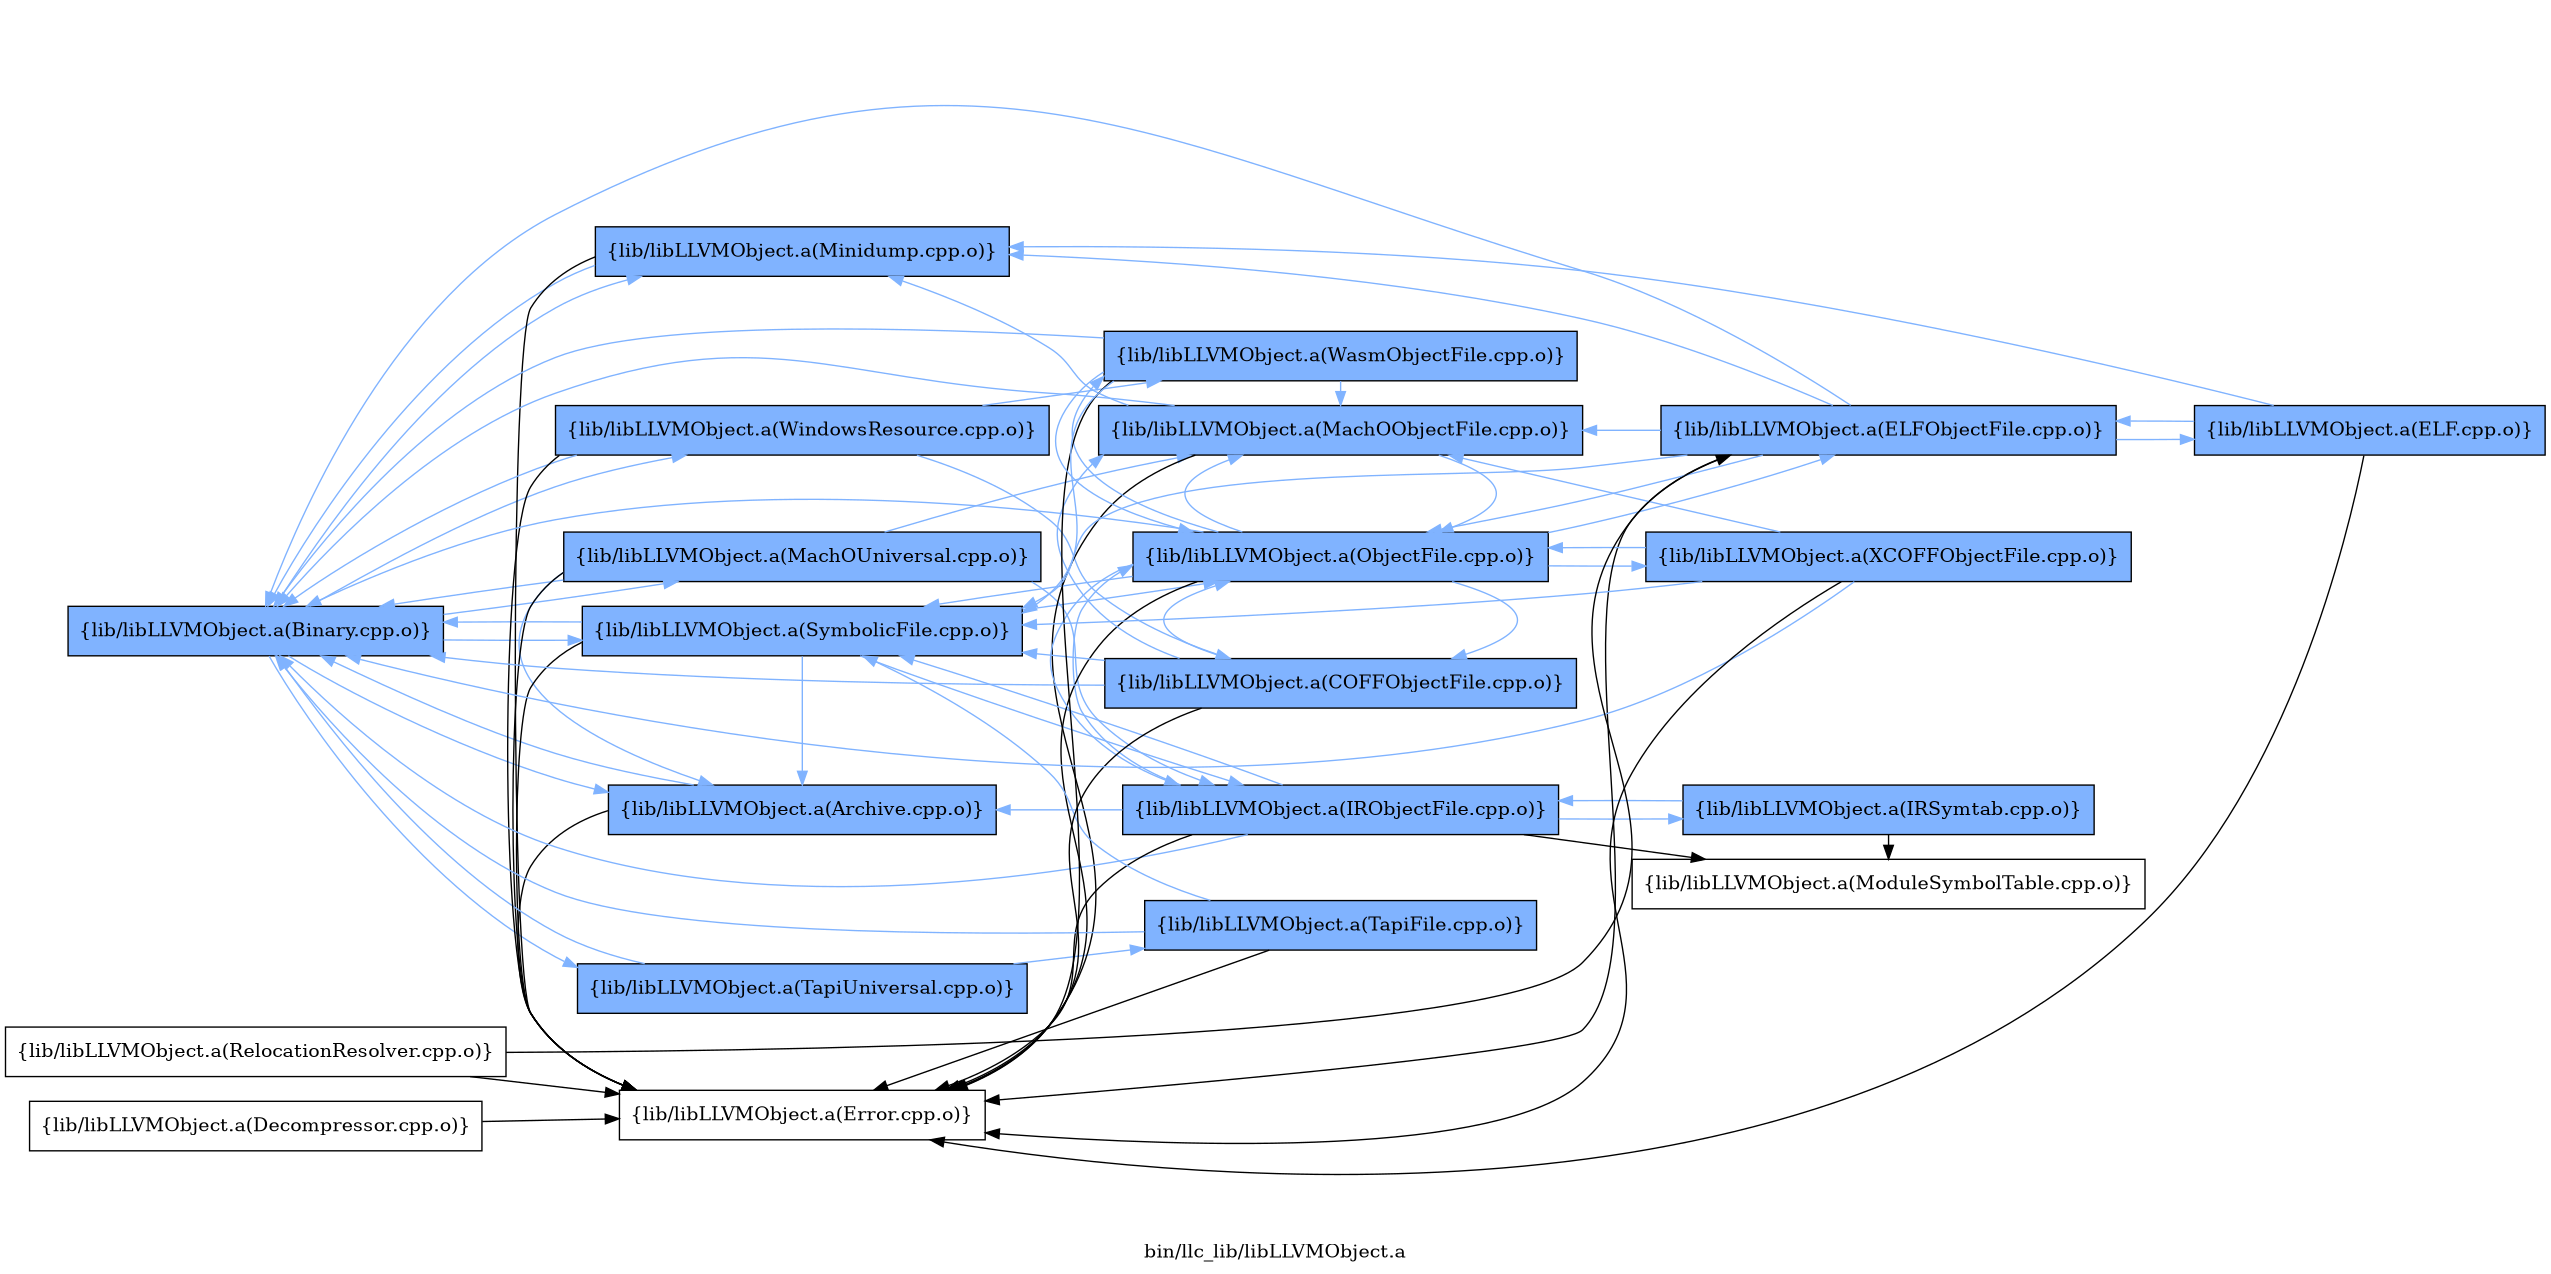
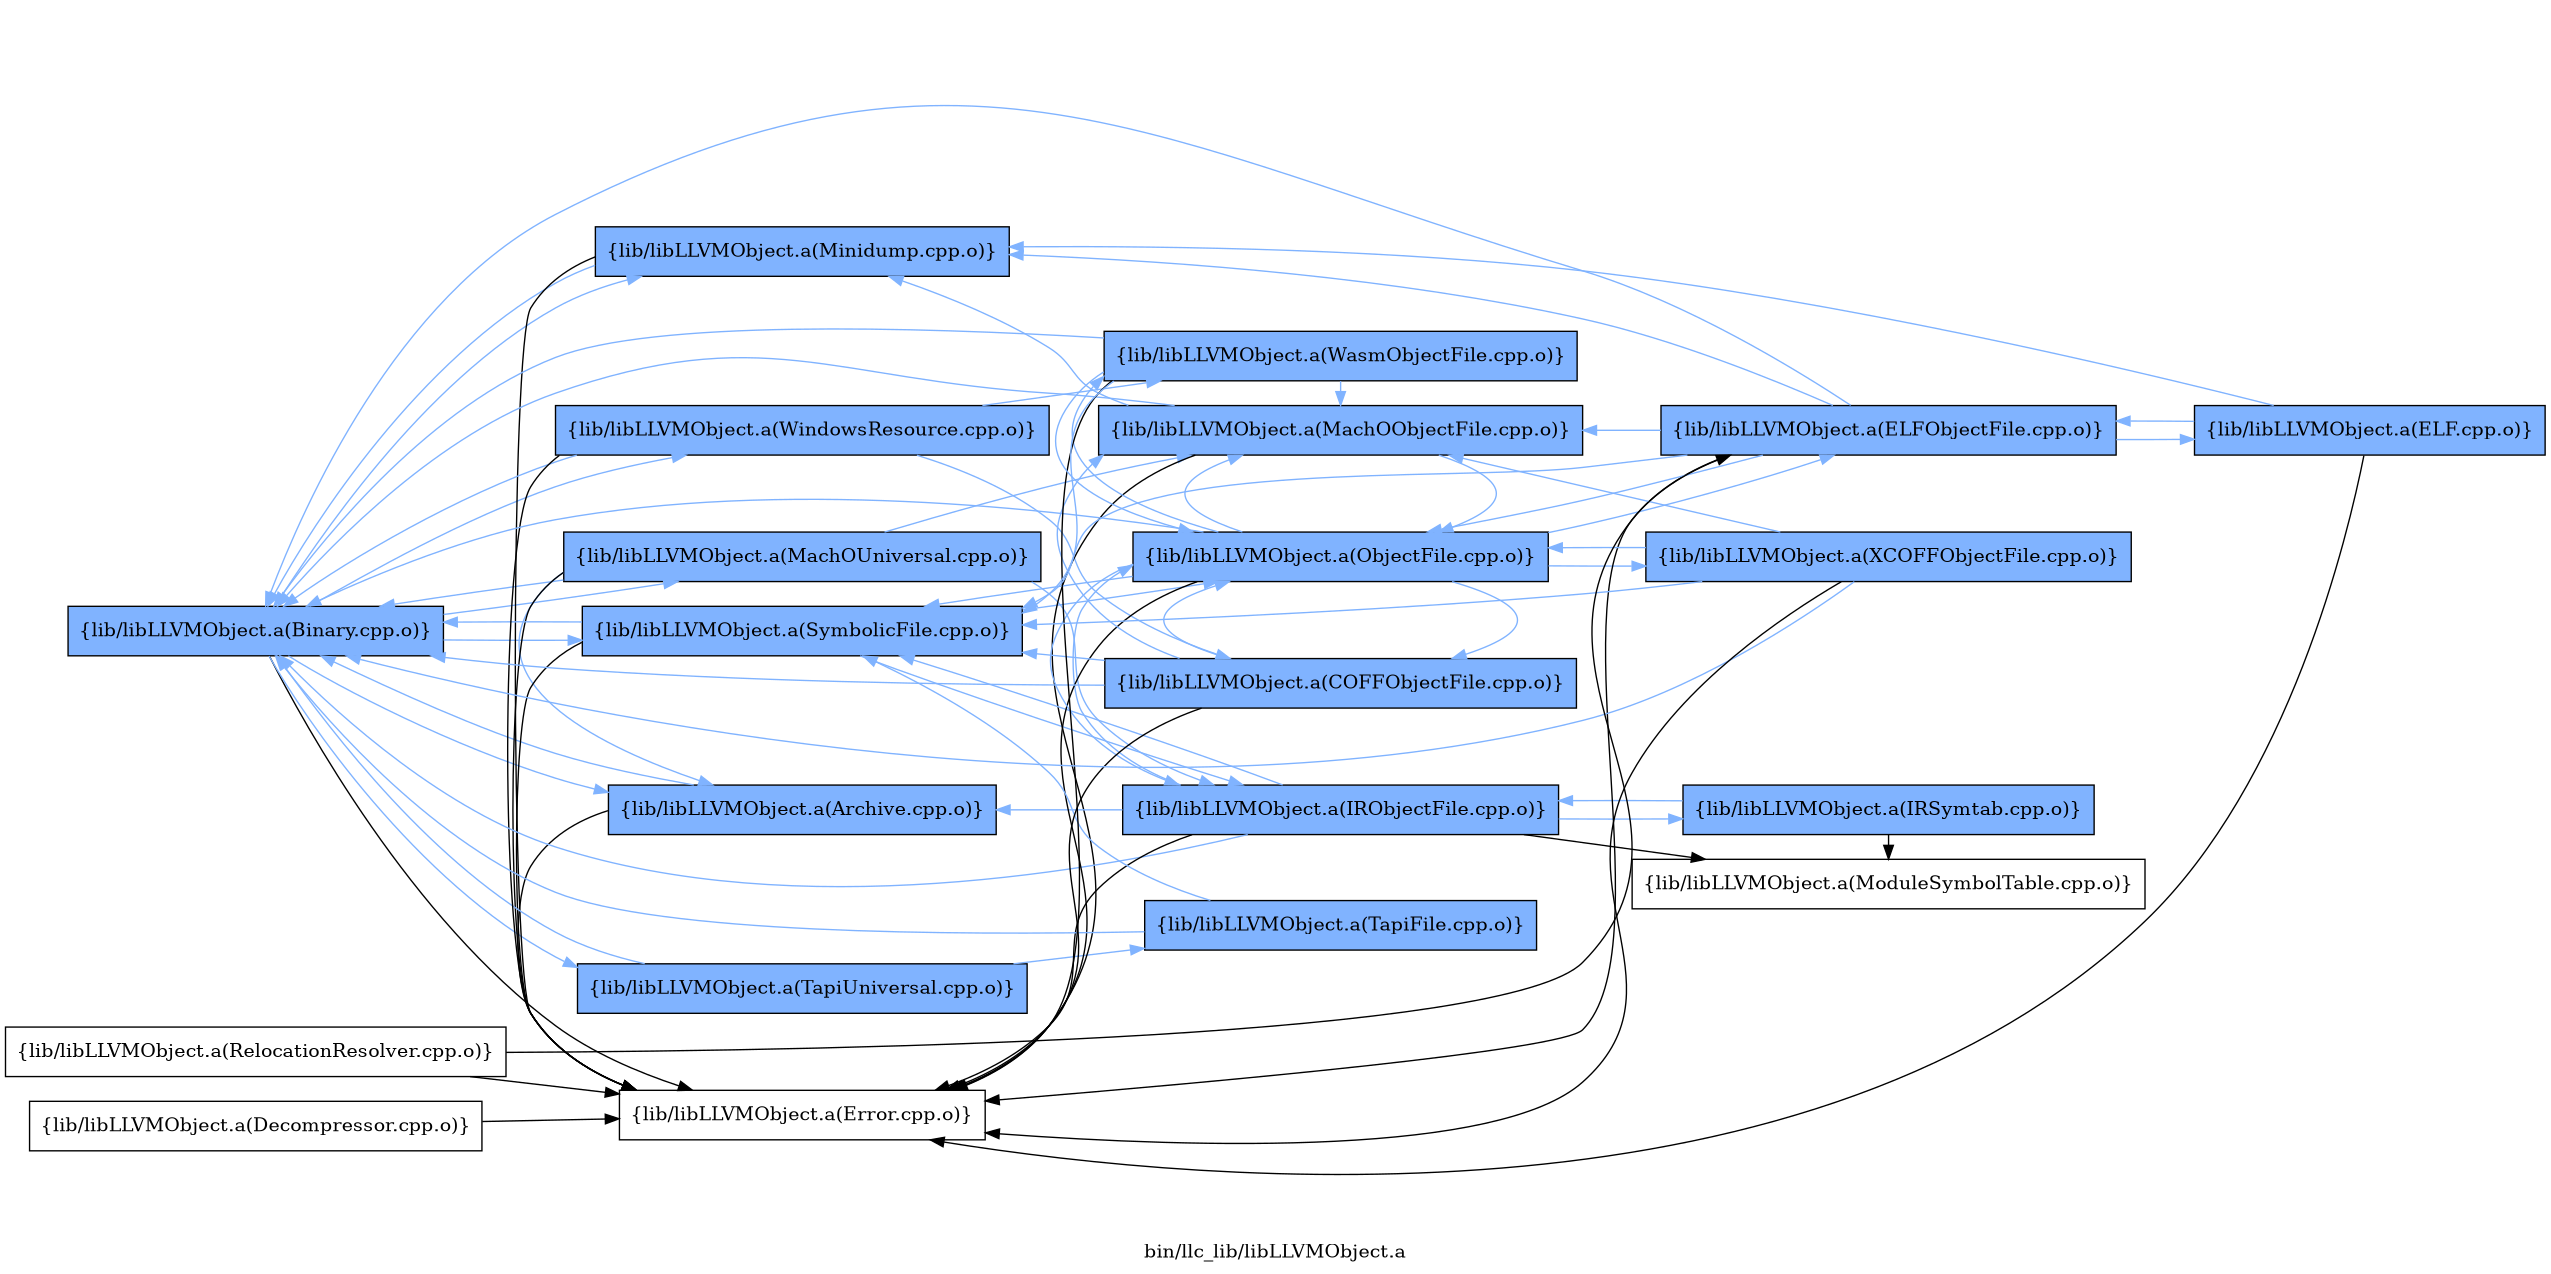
edge "{lib/libLLVMObject.a(SymbolicFile.cpp.o)}" -> "{lib/libLLVMObject.a(Archive.cpp.o)}": removed
edge "{lib/libLLVMObject.a(TapiFile.cpp.o)}" -> "{lib/libLLVMObject.a(Error.cpp.o)}": now "{lib/libLLVMObject.a(Binary.cpp.o)}" -> "{lib/libLLVMObject.a(Error.cpp.o)}"
